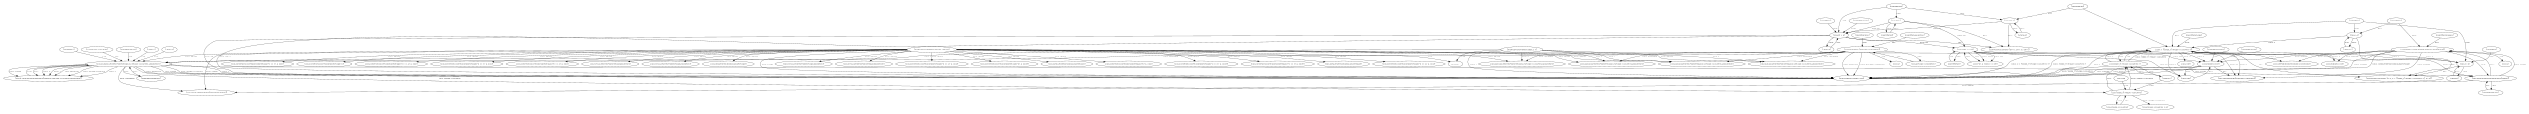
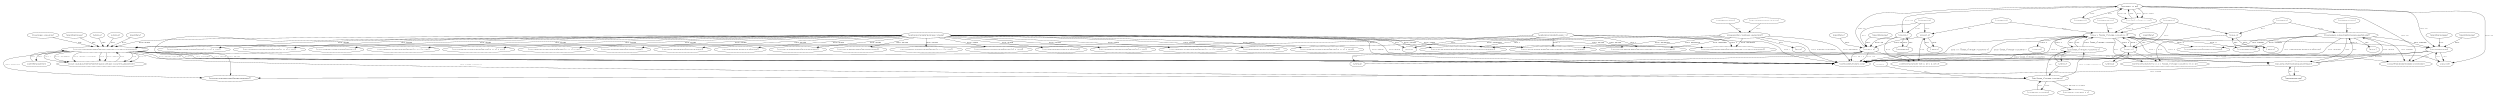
edge "(Call,bit++)" -> "(Call,0x80 >> bit)": reversed
node "(Identifier,bpp)": label "(Identifier,bpp)" -> "(GetAuthenticIndexQueue,bpp)"
edge "(Call,x=0)" -> "(Call,x < ((ssize_t) image->columns-7))": now "(Call,(*p) & (0x80 >> bit))" -> "(Call,x < ((ssize_t) image->columns-7))"
node "(Call,&image->exception)": removed
